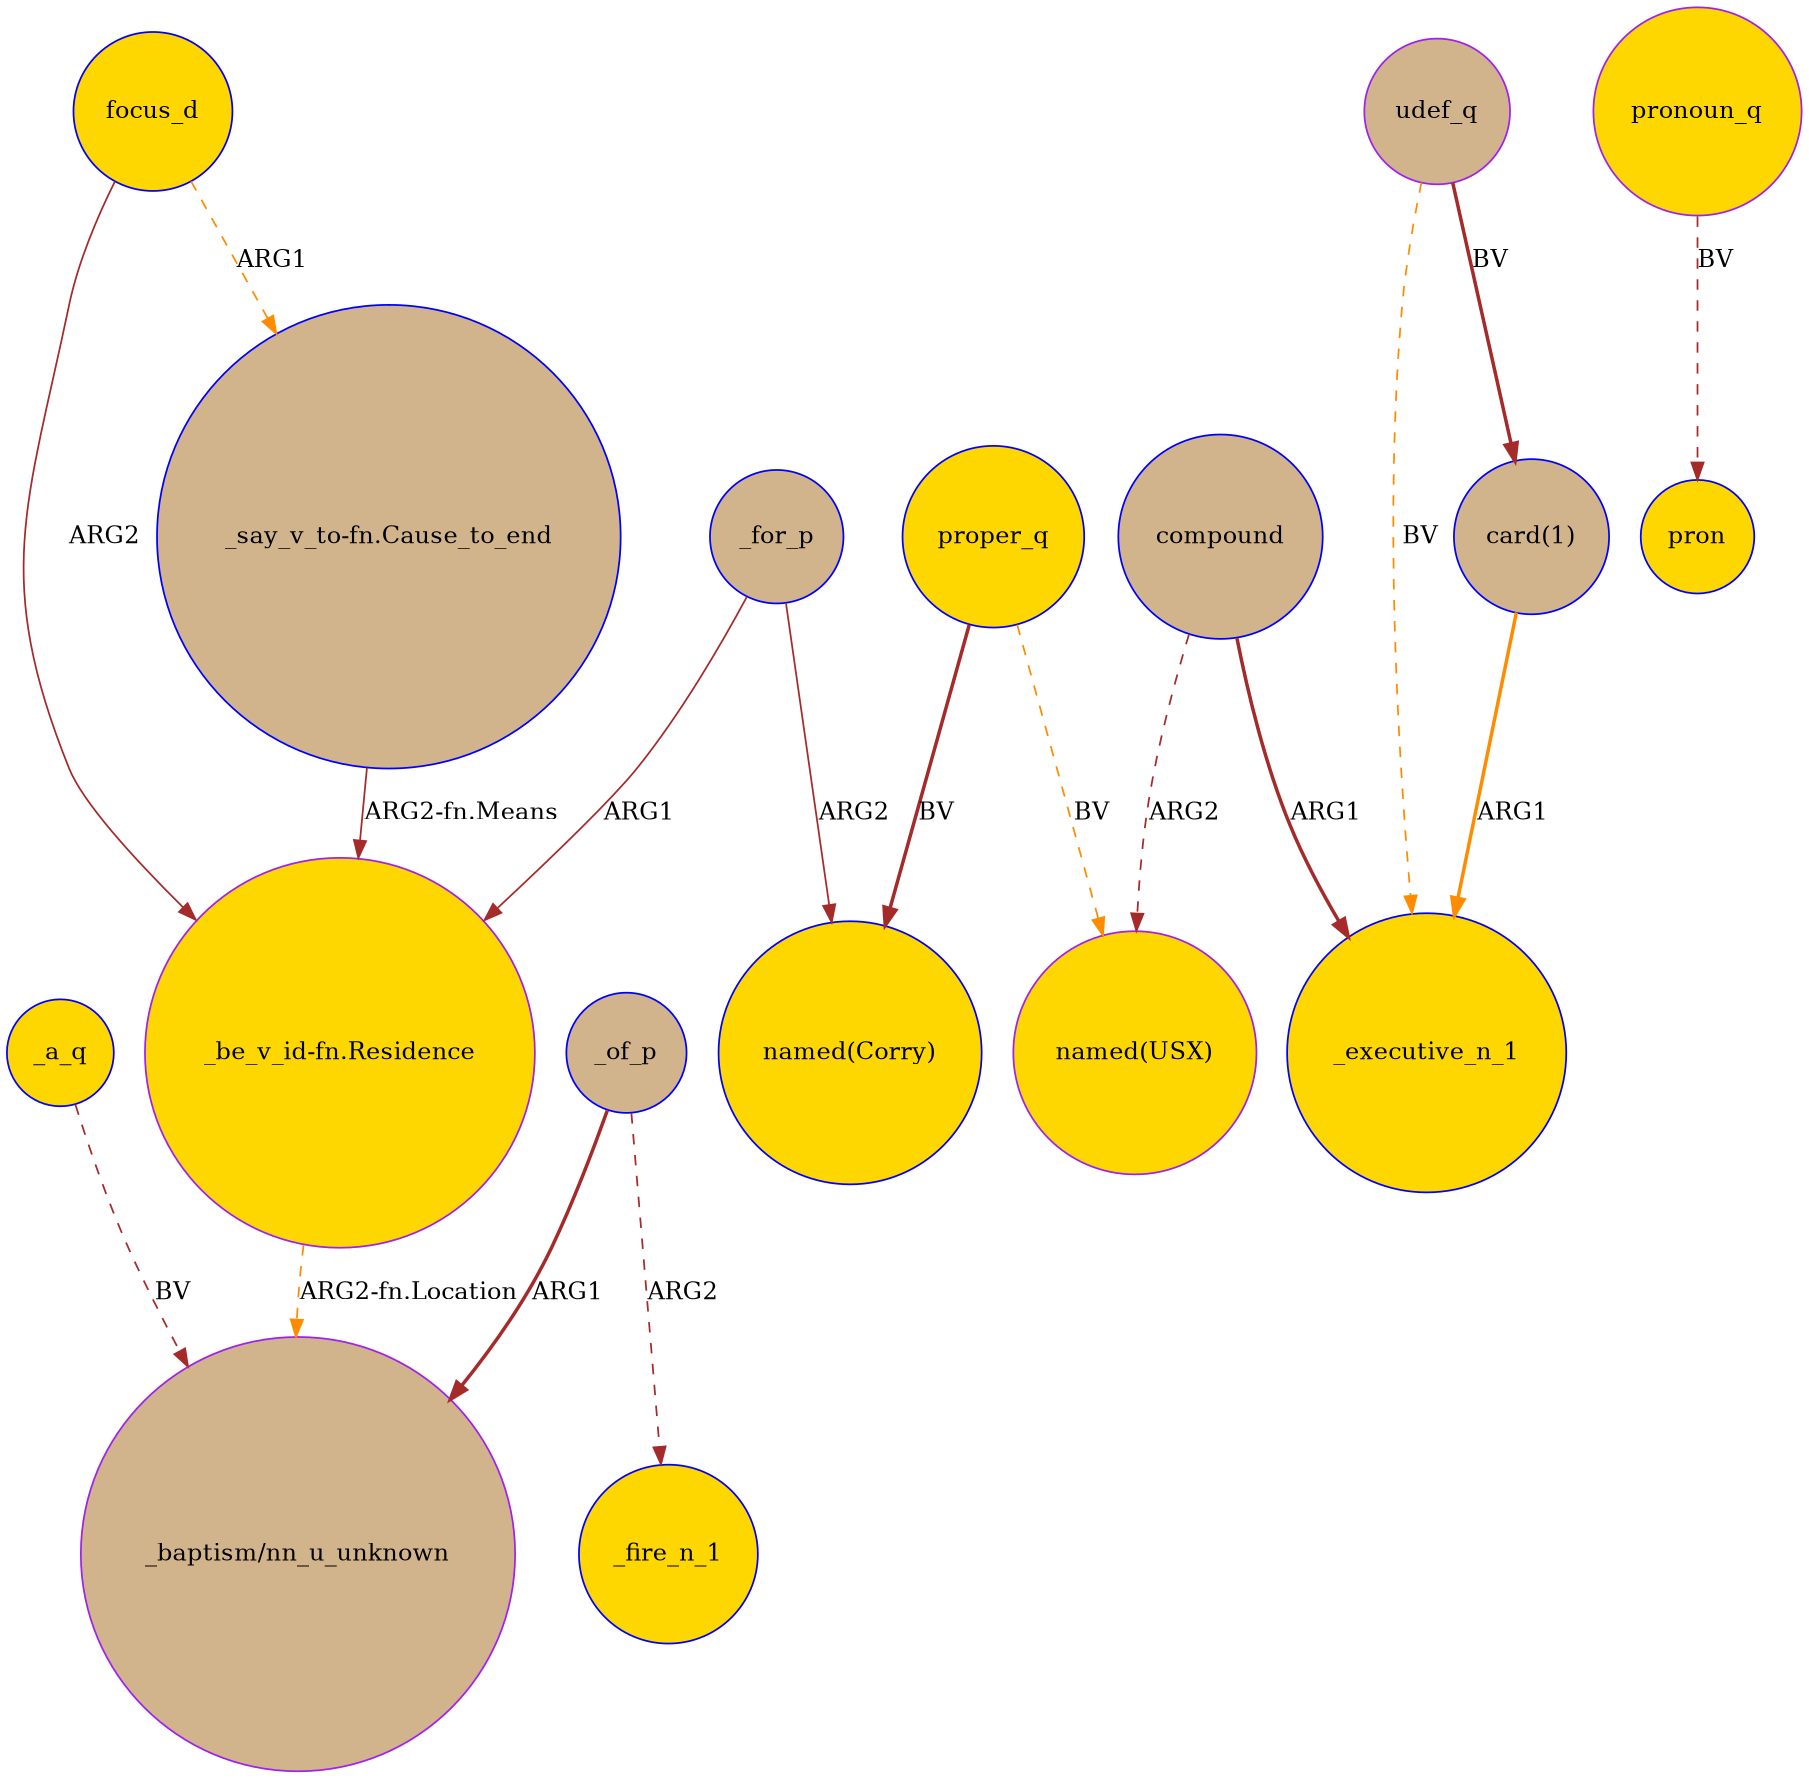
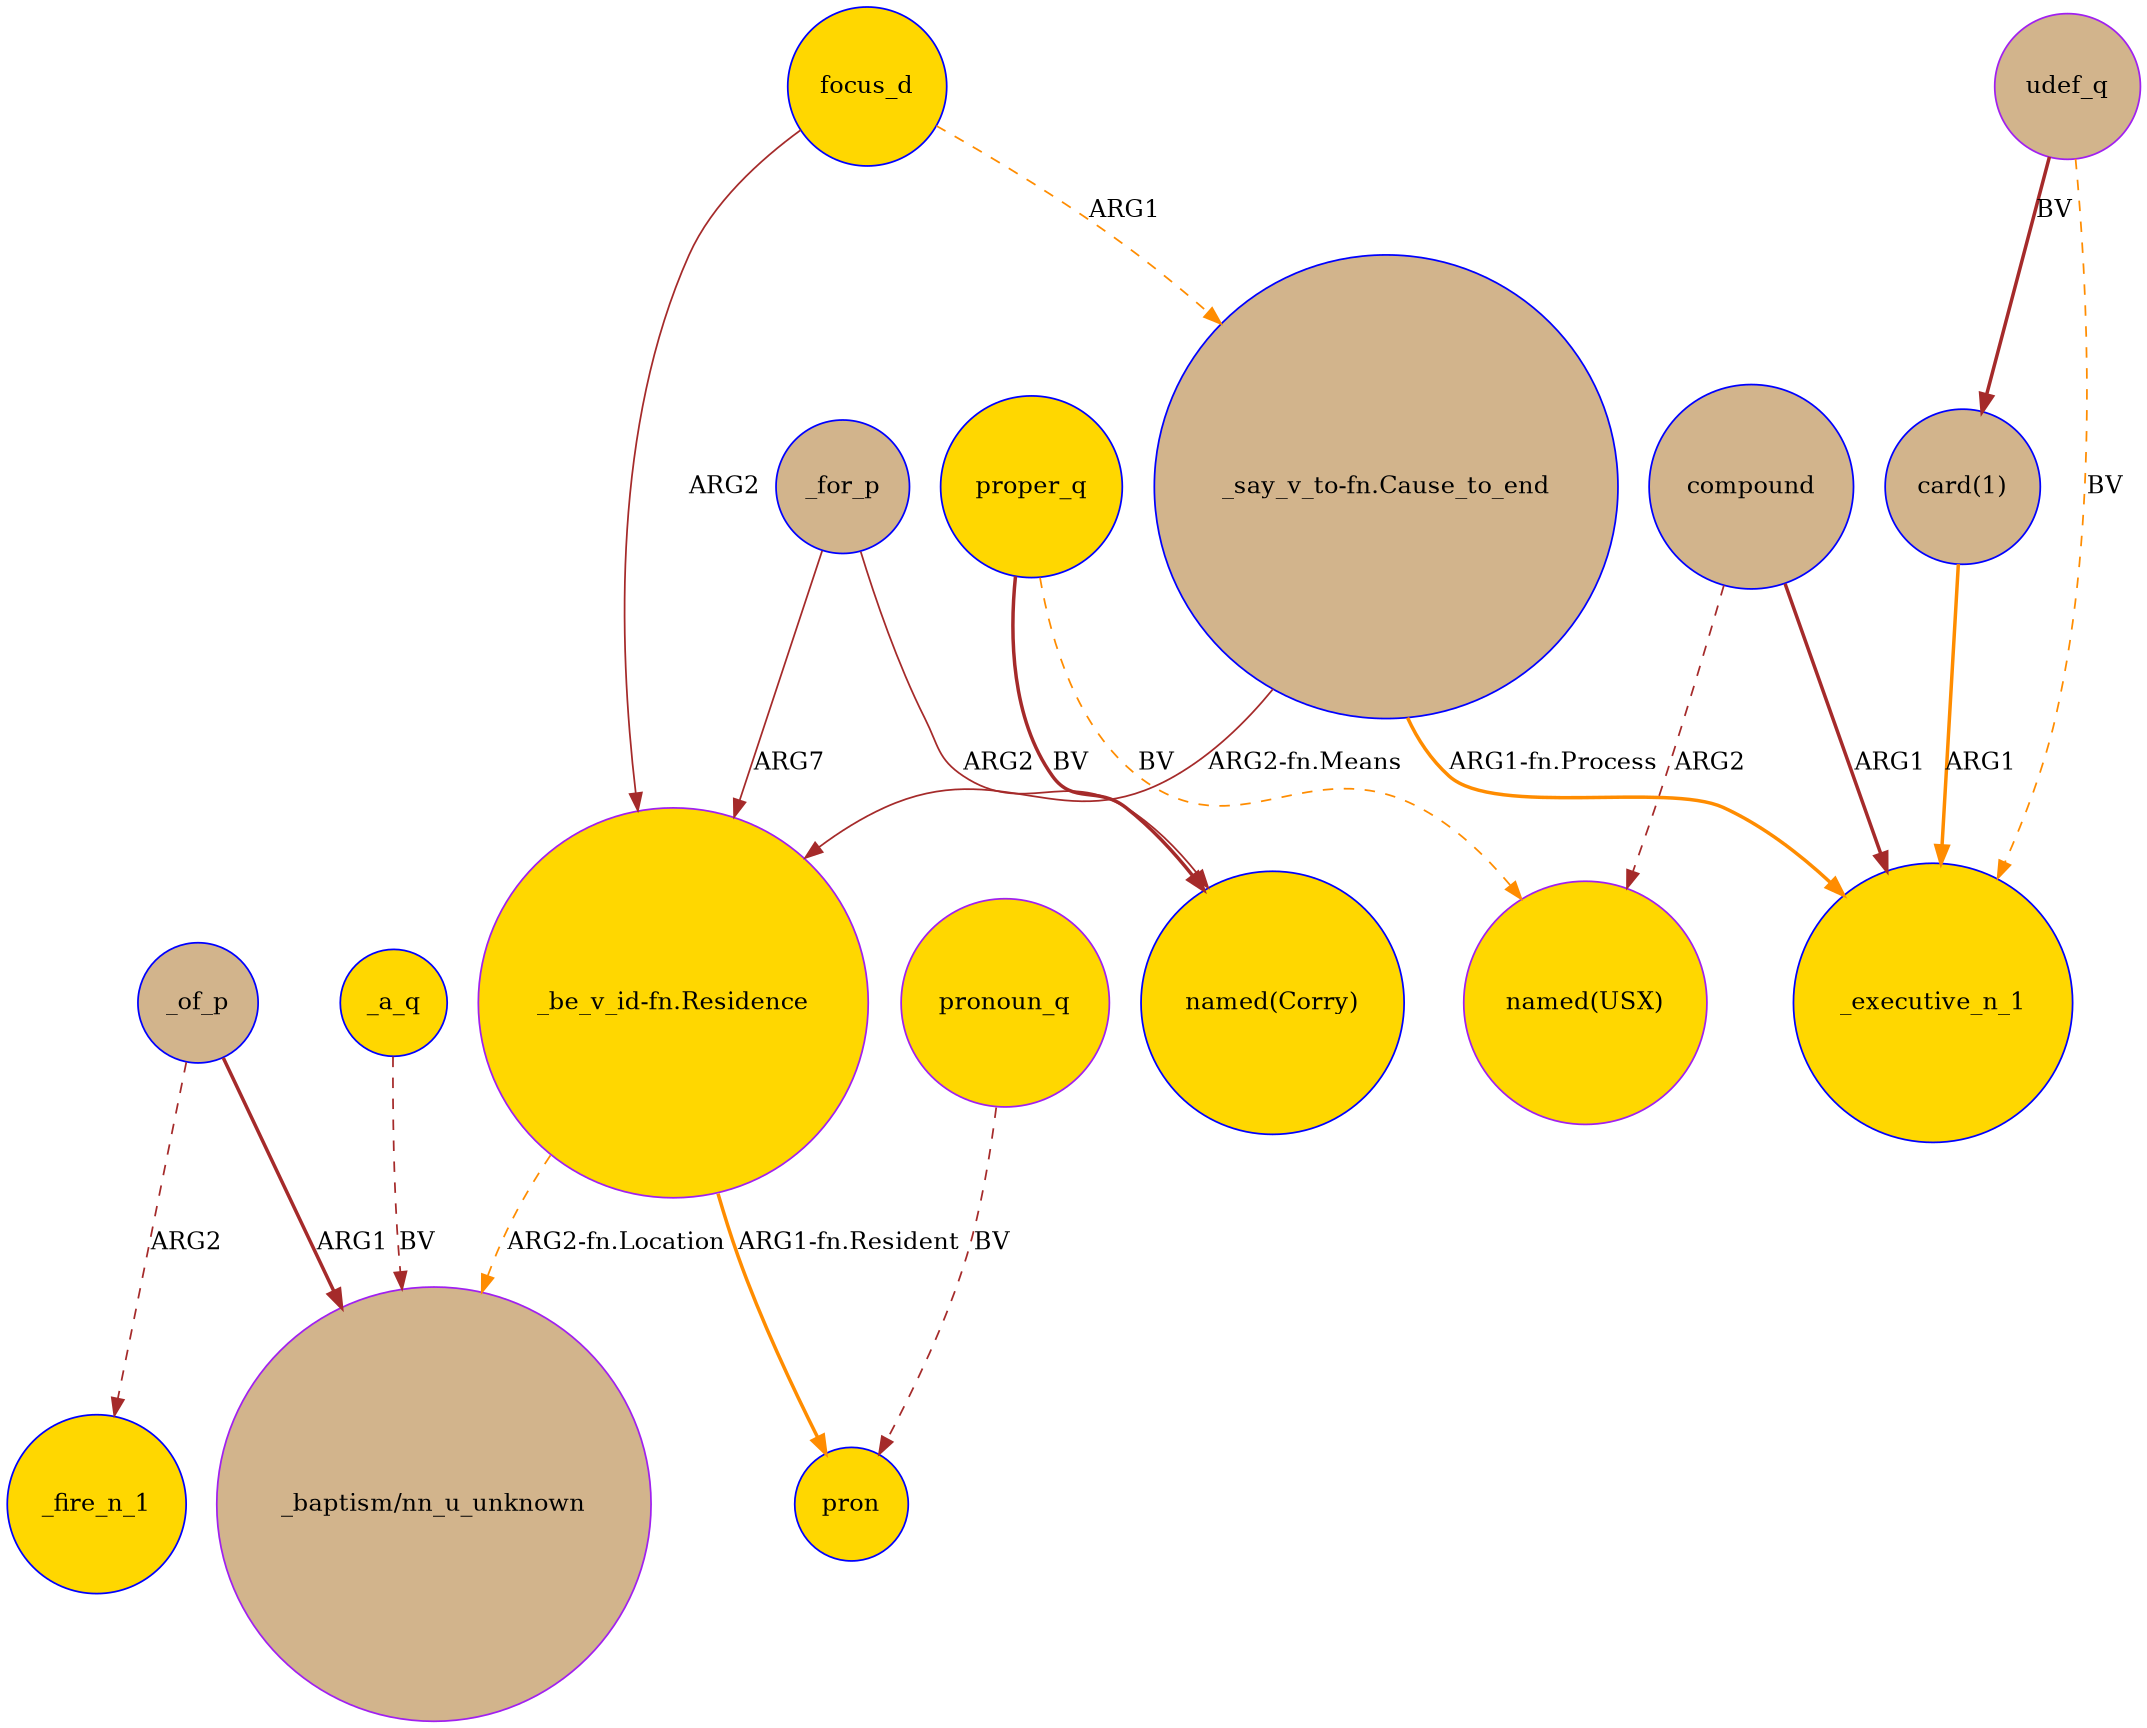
edge "_say_v_to-fn.Cause_to_end" -> "_executive_n_1": added, label "ARG1-fn.Process"
edge "_for_p" -> "_be_v_id-fn.Residence": label "ARG1" -> "ARG7"
edge "_be_v_id-fn.Residence" -> "pron": added, label "ARG1-fn.Resident"
